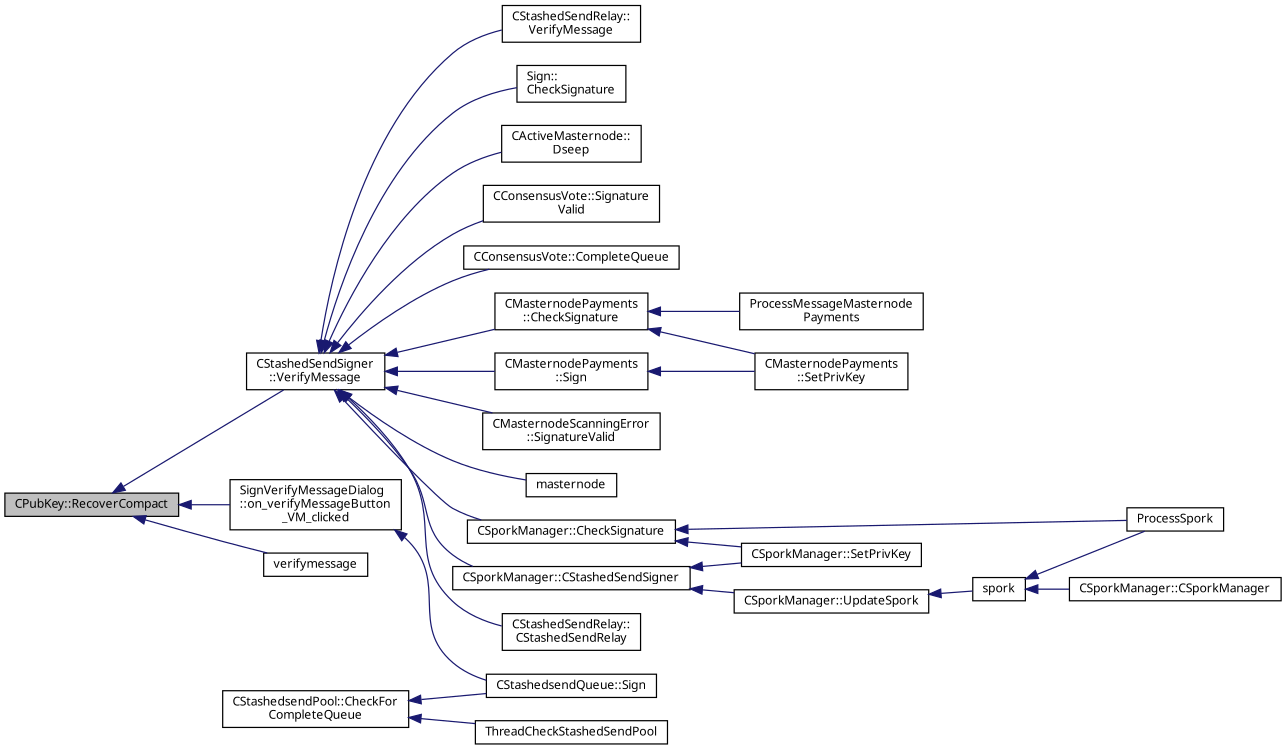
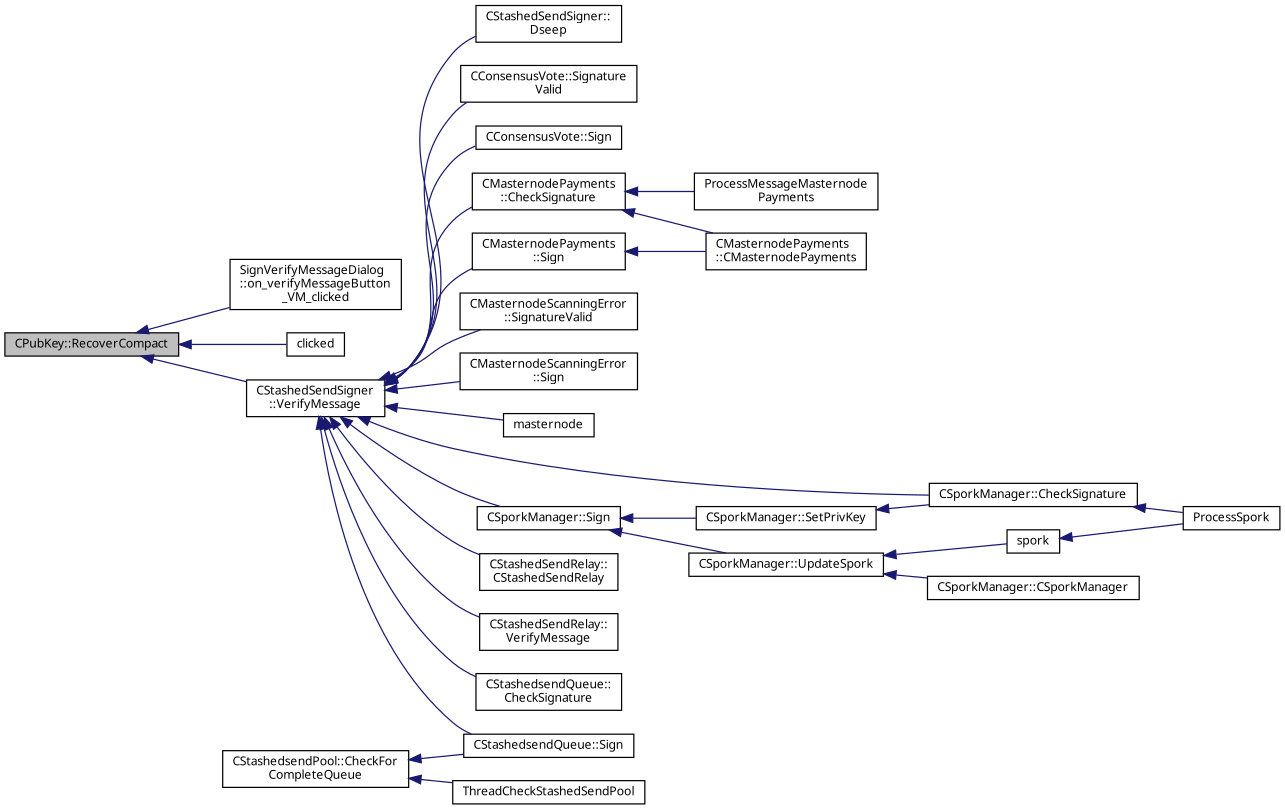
node "Sign:: CheckSignature": label "Sign:: CheckSignature" -> "CStashedsendQueue:: CheckSignature"
node "CActiveMasternode:: Dseep": label "CActiveMasternode:: Dseep" -> "CStashedSendSigner:: Dseep"
node "CConsensusVote::CompleteQueue": label "CConsensusVote::CompleteQueue" -> "CConsensusVote::Sign"
node "CMasternodeScanningError ::Sign": added
node "CMasternodePayments ::SetPrivKey": label "CMasternodePayments ::SetPrivKey" -> "CMasternodePayments ::CMasternodePayments"
edge "CSporkManager::SetPrivKey" -> "CSporkManager::CheckSignature": reversed
node "verifymessage": label "verifymessage" -> "clicked"
node "CSporkManager::CStashedSendSigner": label "CSporkManager::CStashedSendSigner" -> "CSporkManager::Sign"
edge "CSporkManager::CSporkManager" -> "spork": now "CSporkManager::CSporkManager" -> "CSporkManager::UpdateSpork"
edge "CStashedsendQueue::Sign" -> "SignVerifyMessageDialog ::on_verifyMessageButton _VM_clicked": now "CStashedsendQueue::Sign" -> "CStashedSendSigner ::VerifyMessage"
